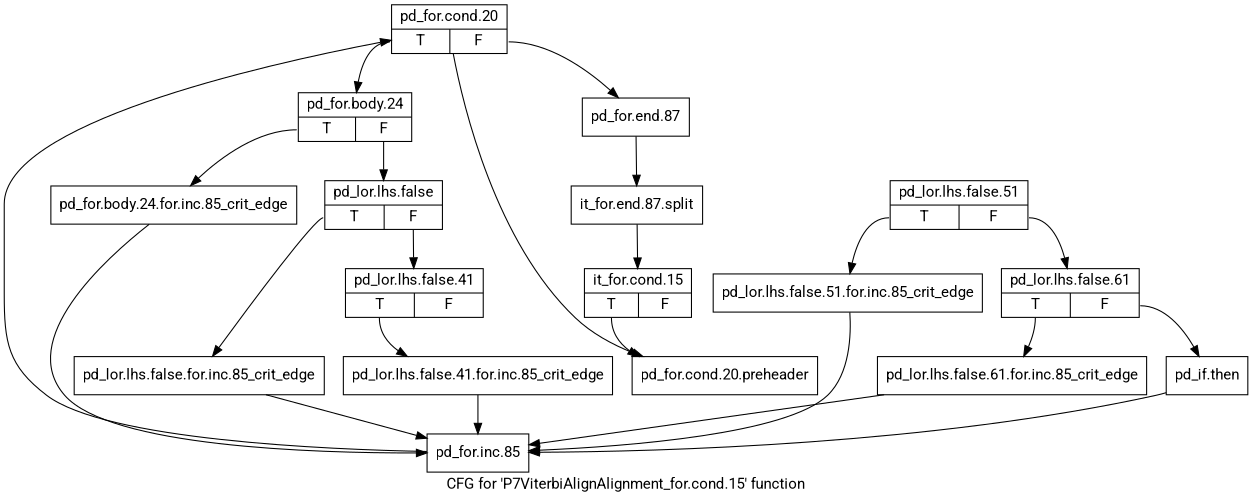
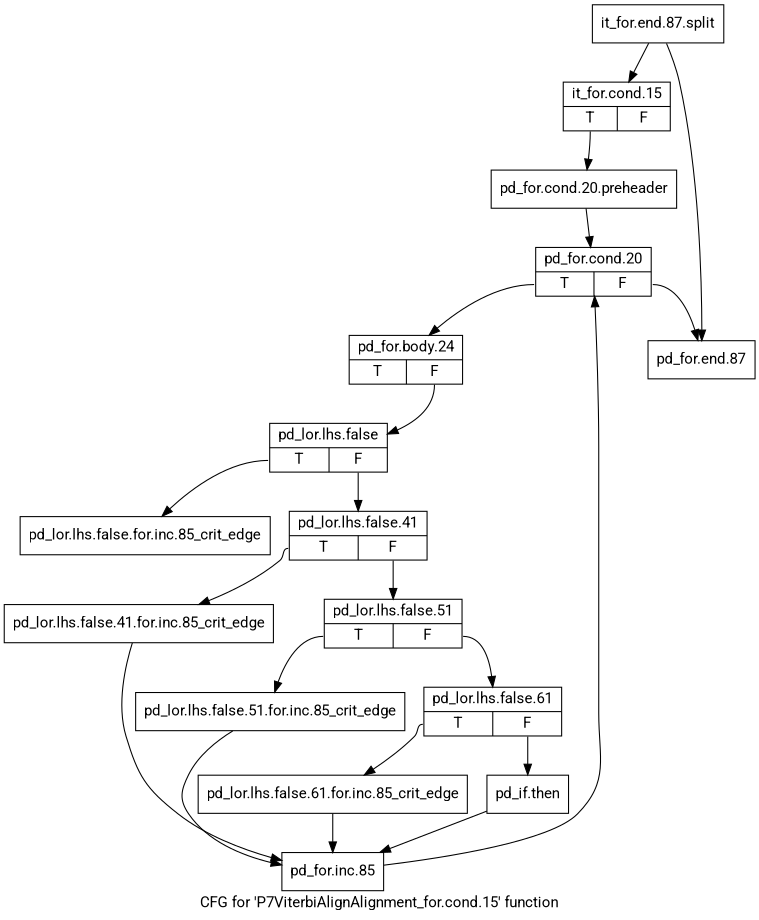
edge "pd_for.end.87" -> "it_for.end.87.split": reversed
node "pd_for.body.24.for.inc.85_crit_edge": removed
edge "pd_for.cond.20" -> "pd_for.cond.20.preheader": reversed
edge "pd_lor.lhs.false.for.inc.85_crit_edge" -> "pd_for.inc.85": removed
edge "pd_lor.lhs.false.41" -> "pd_lor.lhs.false.51": added
